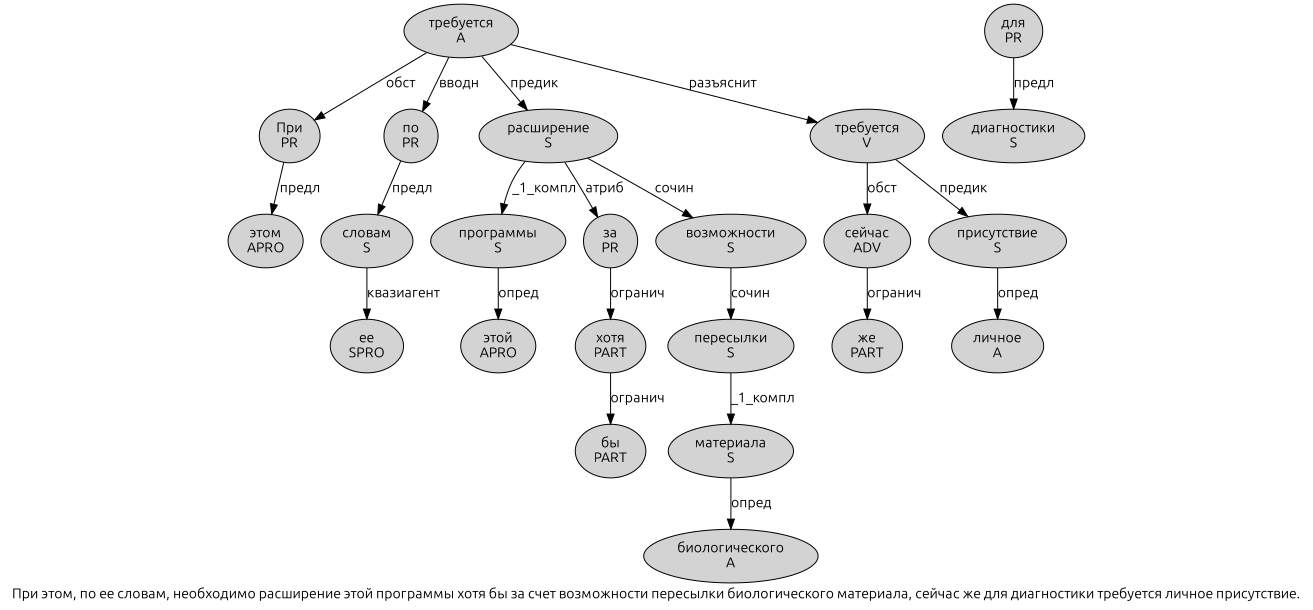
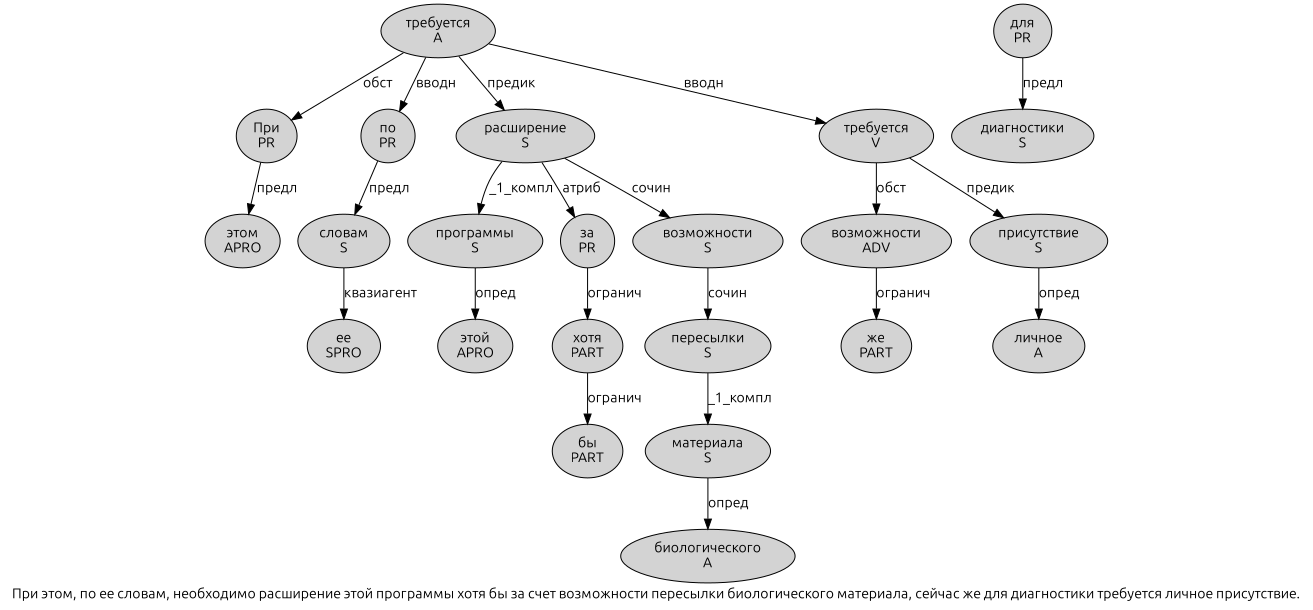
edge "требуется A" -> "требуется V": label "разъяснит" -> "вводн"
node "сейчас ADV": label "сейчас ADV" -> "возможности ADV"
